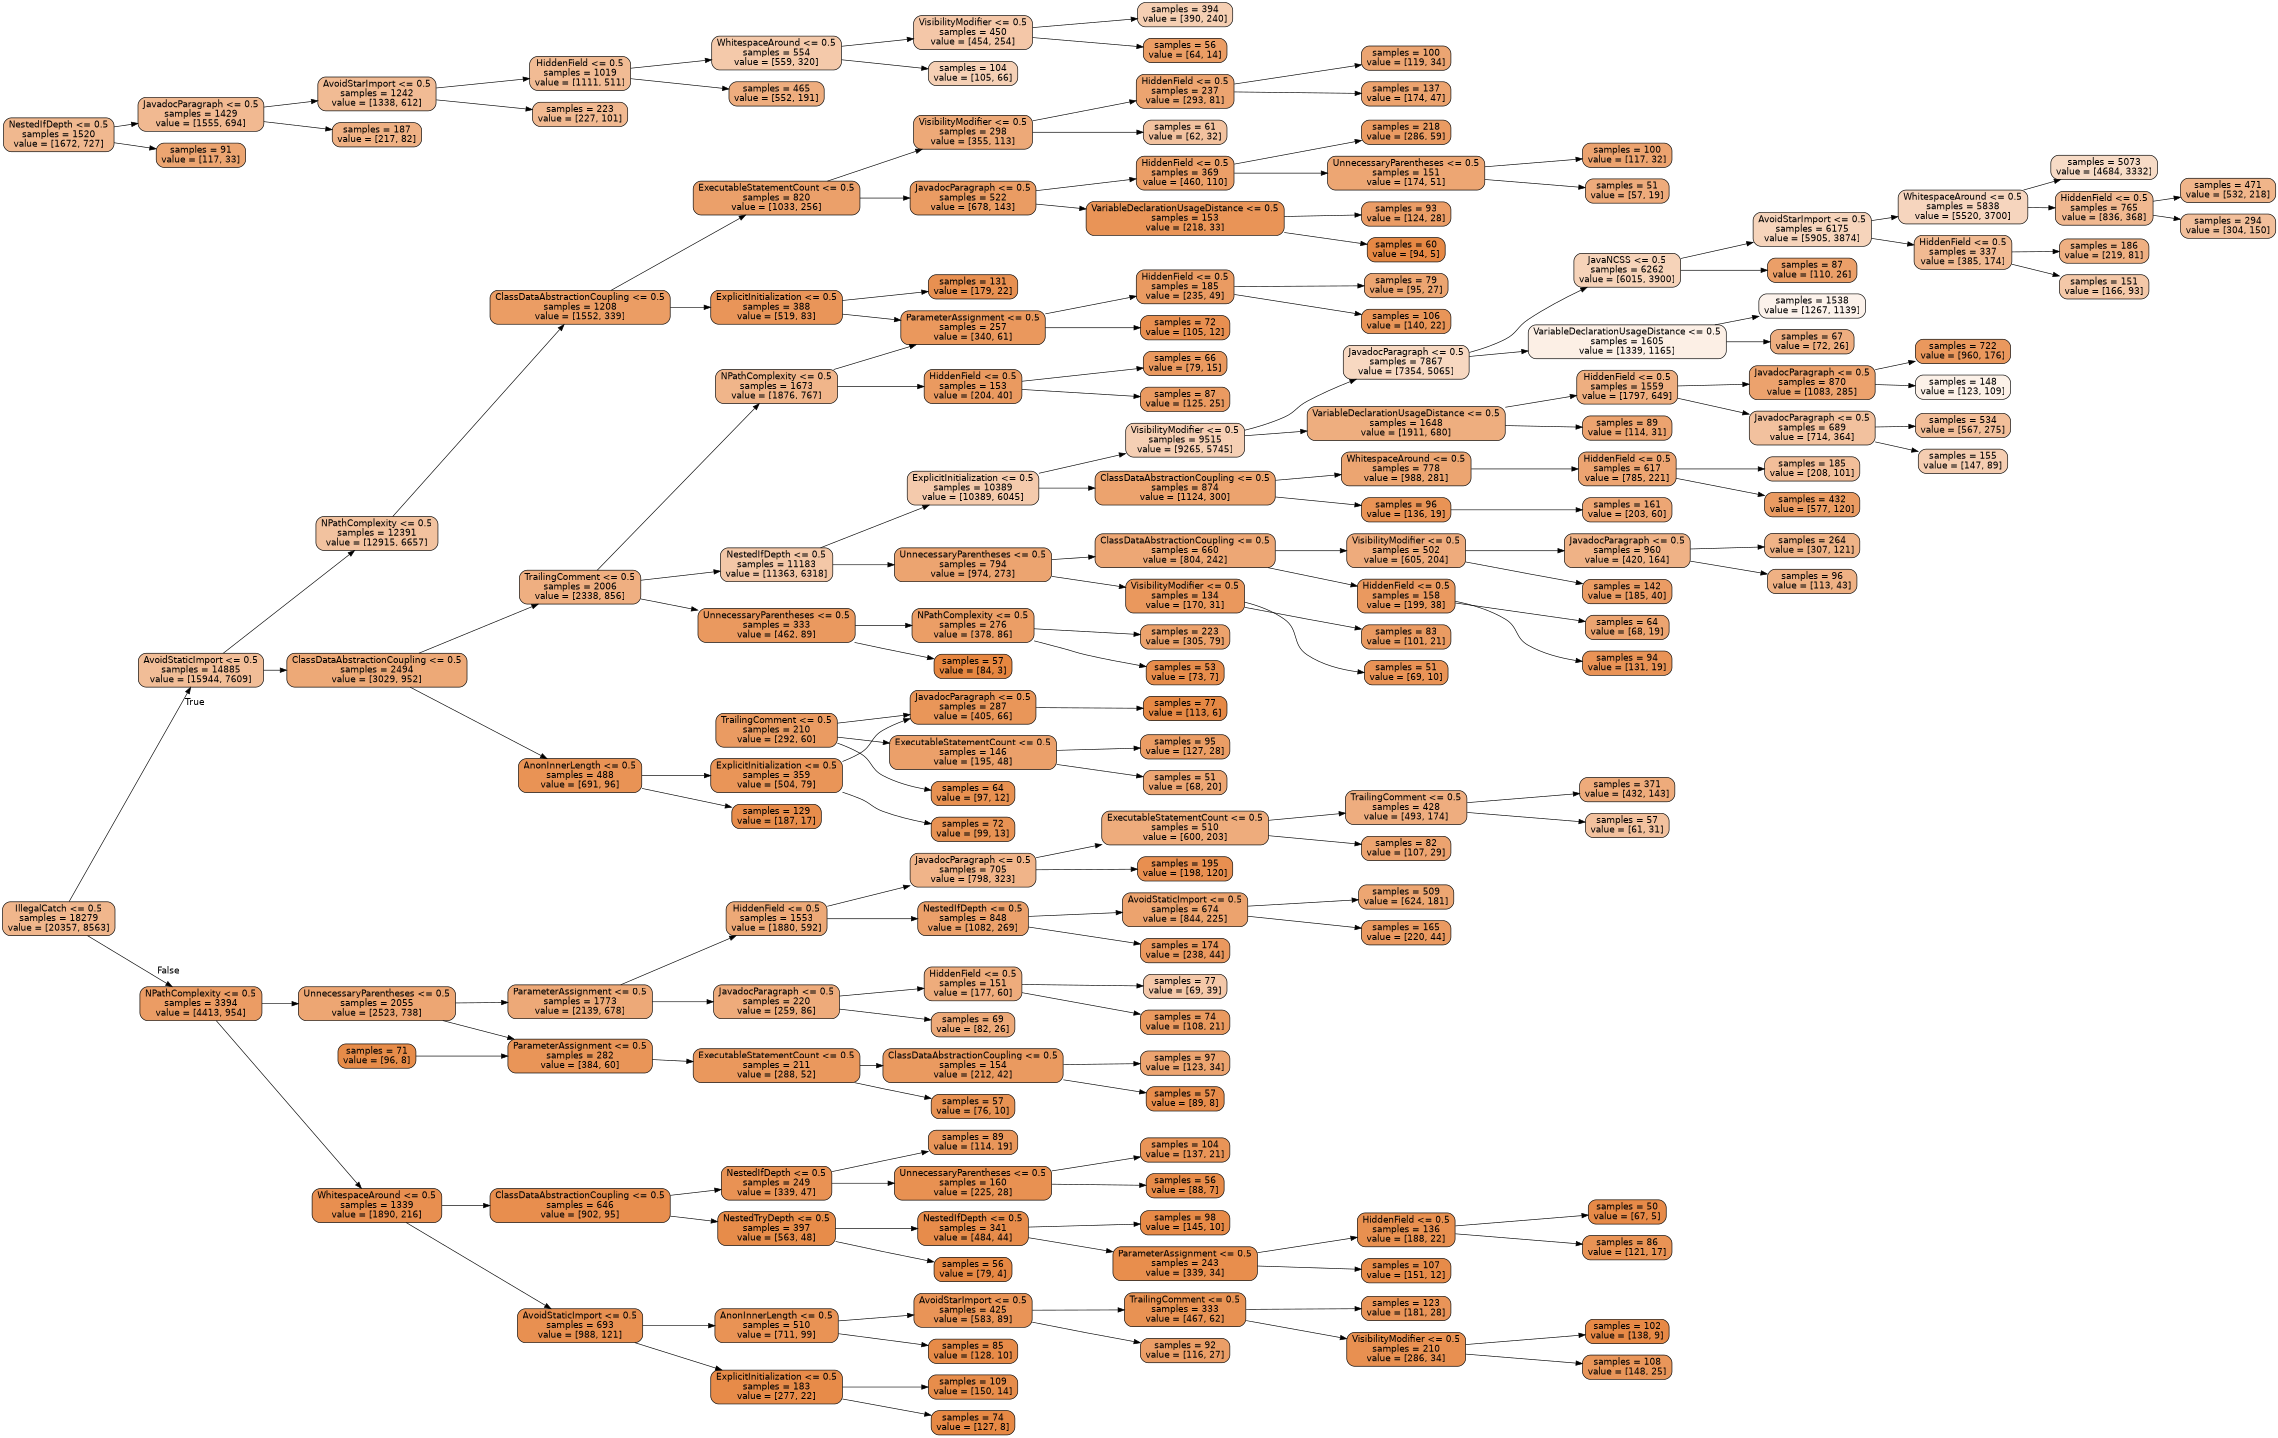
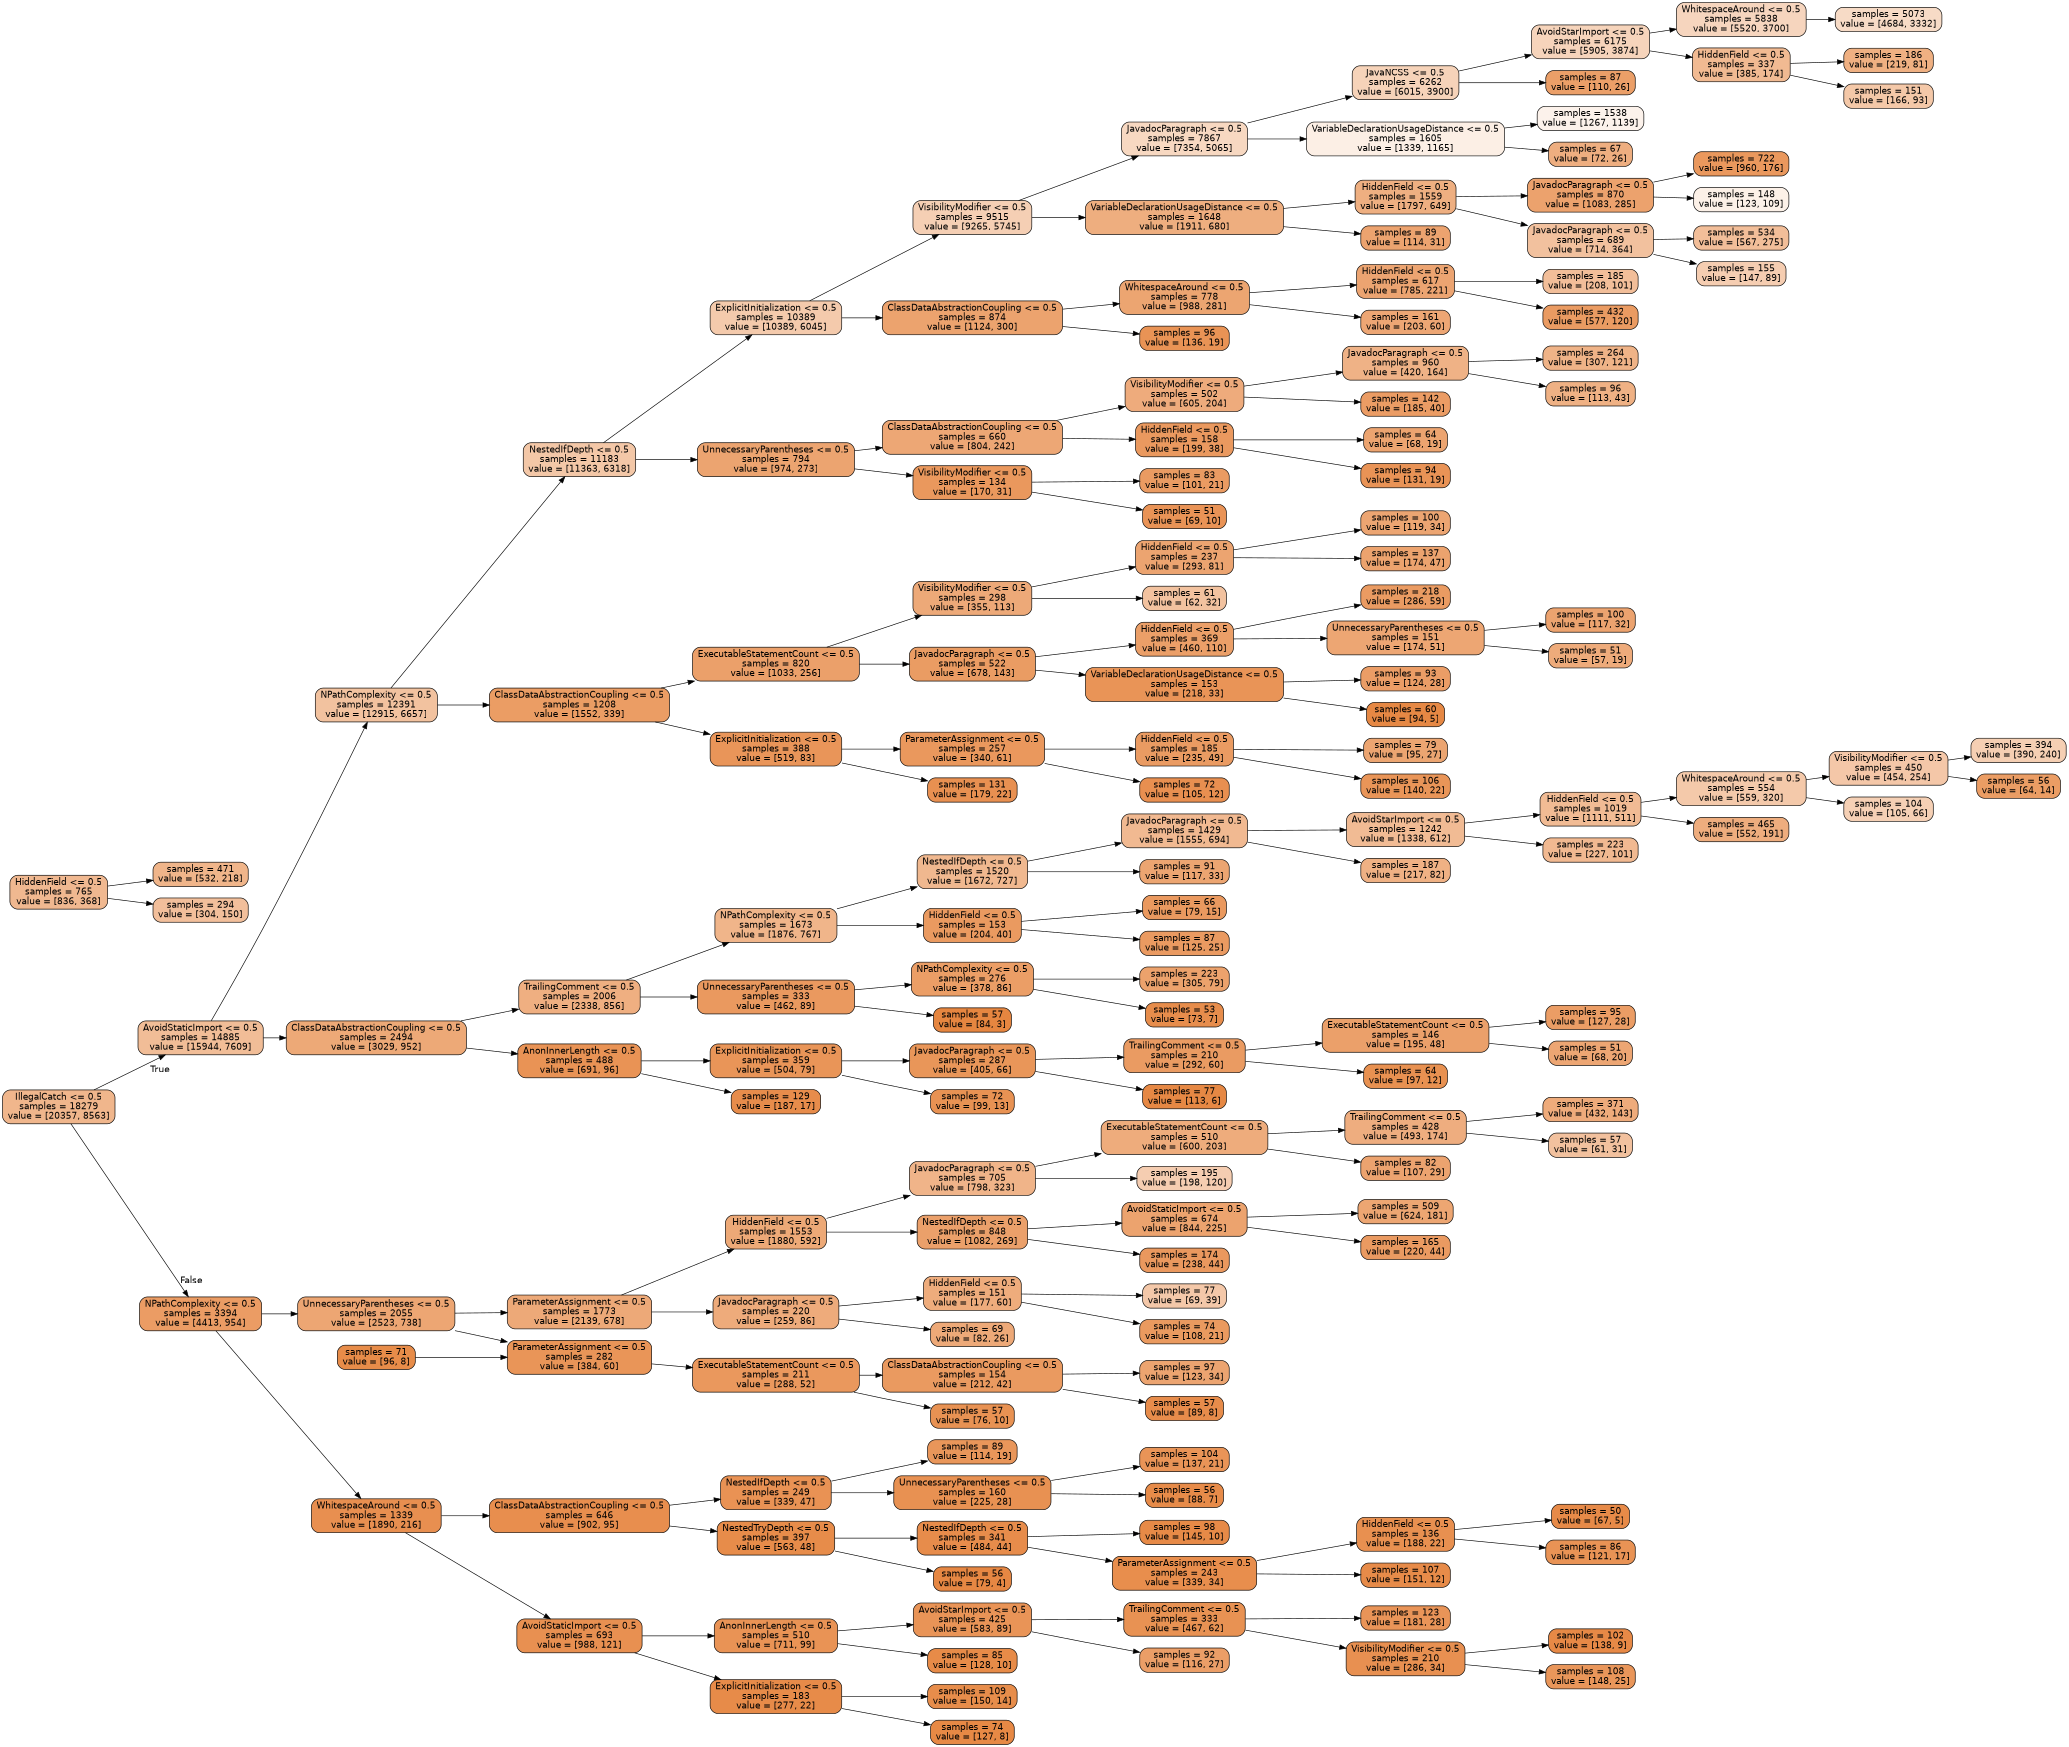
edge "WhitespaceAround <= 0.5 samples = 5838 value = [5520, 3700]" -> "HiddenField <= 0.5 samples = 765 value = [836, 368]": removed
edge "NPathComplexity <= 0.5 samples = 1673 value = [1876, 767]" -> "ParameterAssignment <= 0.5 samples = 257 value = [340, 61]": now "NPathComplexity <= 0.5 samples = 1673 value = [1876, 767]" -> "NestedIfDepth <= 0.5 samples = 1520 value = [1672, 727]"
edge "samples = 96 value = [136, 19]" -> "samples = 161 value = [203, 60]": now "WhitespaceAround <= 0.5 samples = 778 value = [988, 281]" -> "samples = 161 value = [203, 60]"
edge "TrailingComment <= 0.5 samples = 2006 value = [2338, 856]" -> "NestedIfDepth <= 0.5 samples = 11183 value = [11363, 6318]": now "NPathComplexity <= 0.5 samples = 12391 value = [12915, 6657]" -> "NestedIfDepth <= 0.5 samples = 11183 value = [11363, 6318]"
edge "TrailingComment <= 0.5 samples = 210 value = [292, 60]" -> "JavadocParagraph <= 0.5 samples = 287 value = [405, 66]": reversed
node "samples = 195 value = [198, 120]": fillcolor #e88f50 -> #f5cdb1
